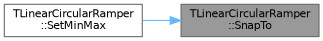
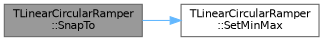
edge "TLinearCircularRamper ::SetMinMax" -> "TLinearCircularRamper ::SnapTo": reversed
